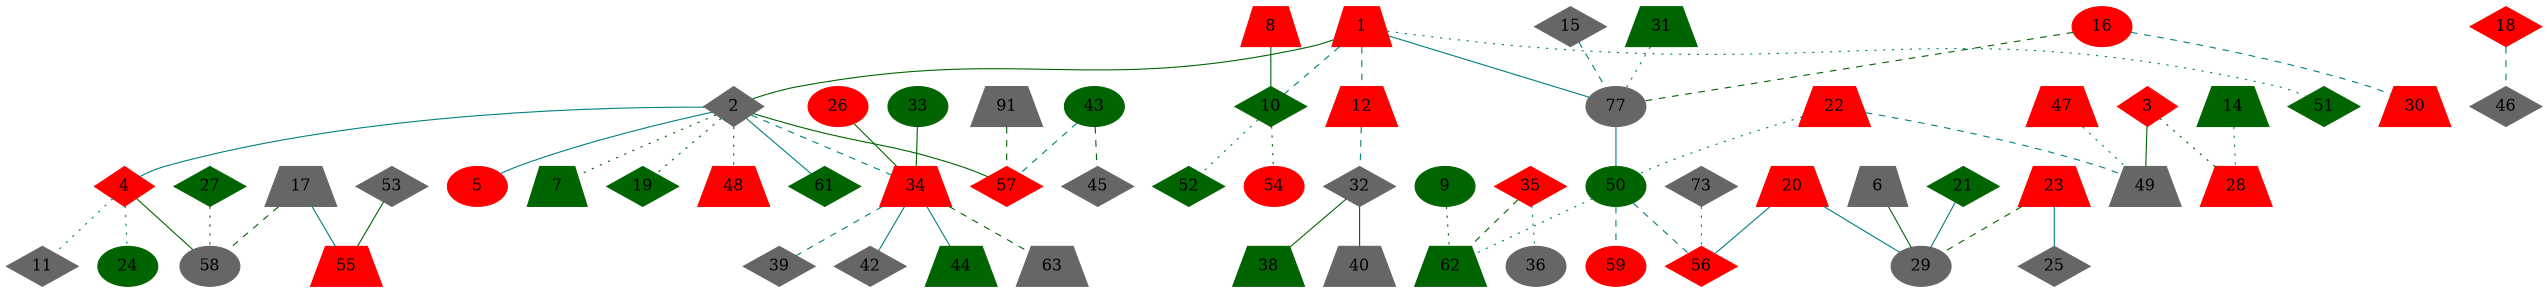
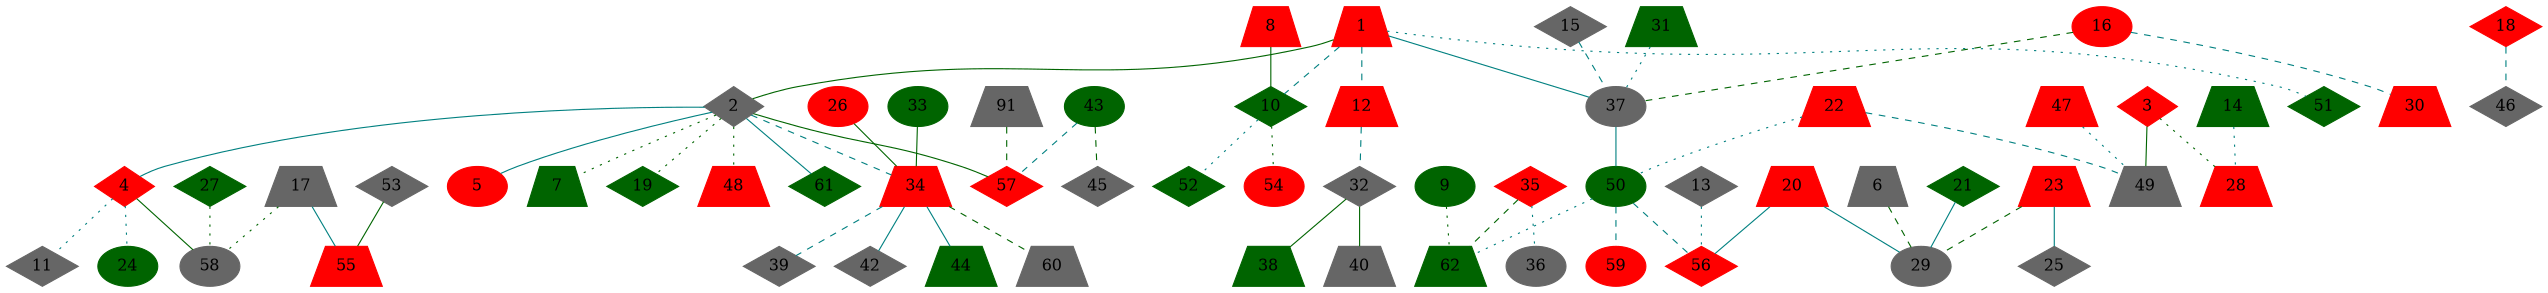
node "77": label "77" -> "37"
node "73": label "73" -> "13"
edge "6" -- "29": style solid -> dashed
edge "17" -- "58": style dashed -> dotted
node "63": label "63" -> "60"
